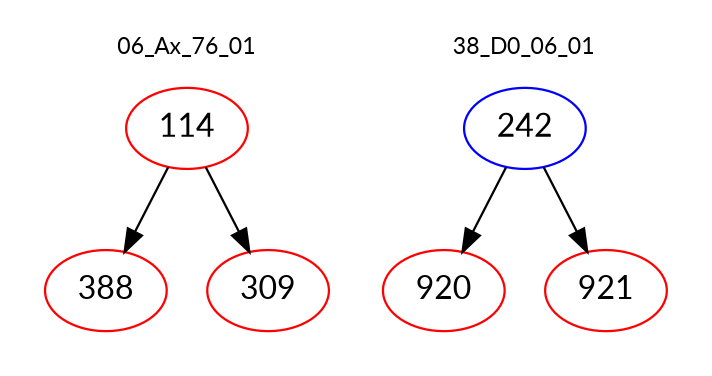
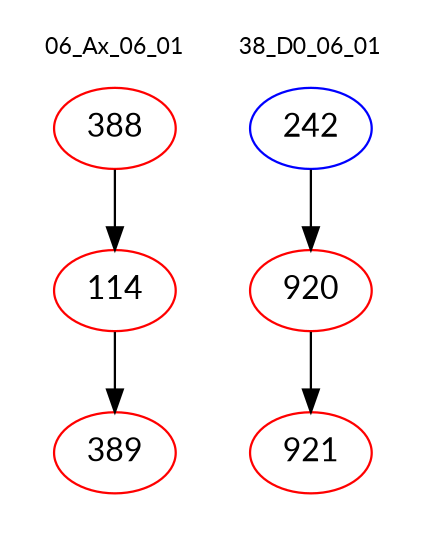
cluster "06_Ax_76_01": label "06_Ax_76_01" -> "06_Ax_06_01"
edge "114" -> "388": reversed
edge "242" -> "921": now "920" -> "921"
node "309": label "309" -> "389"
